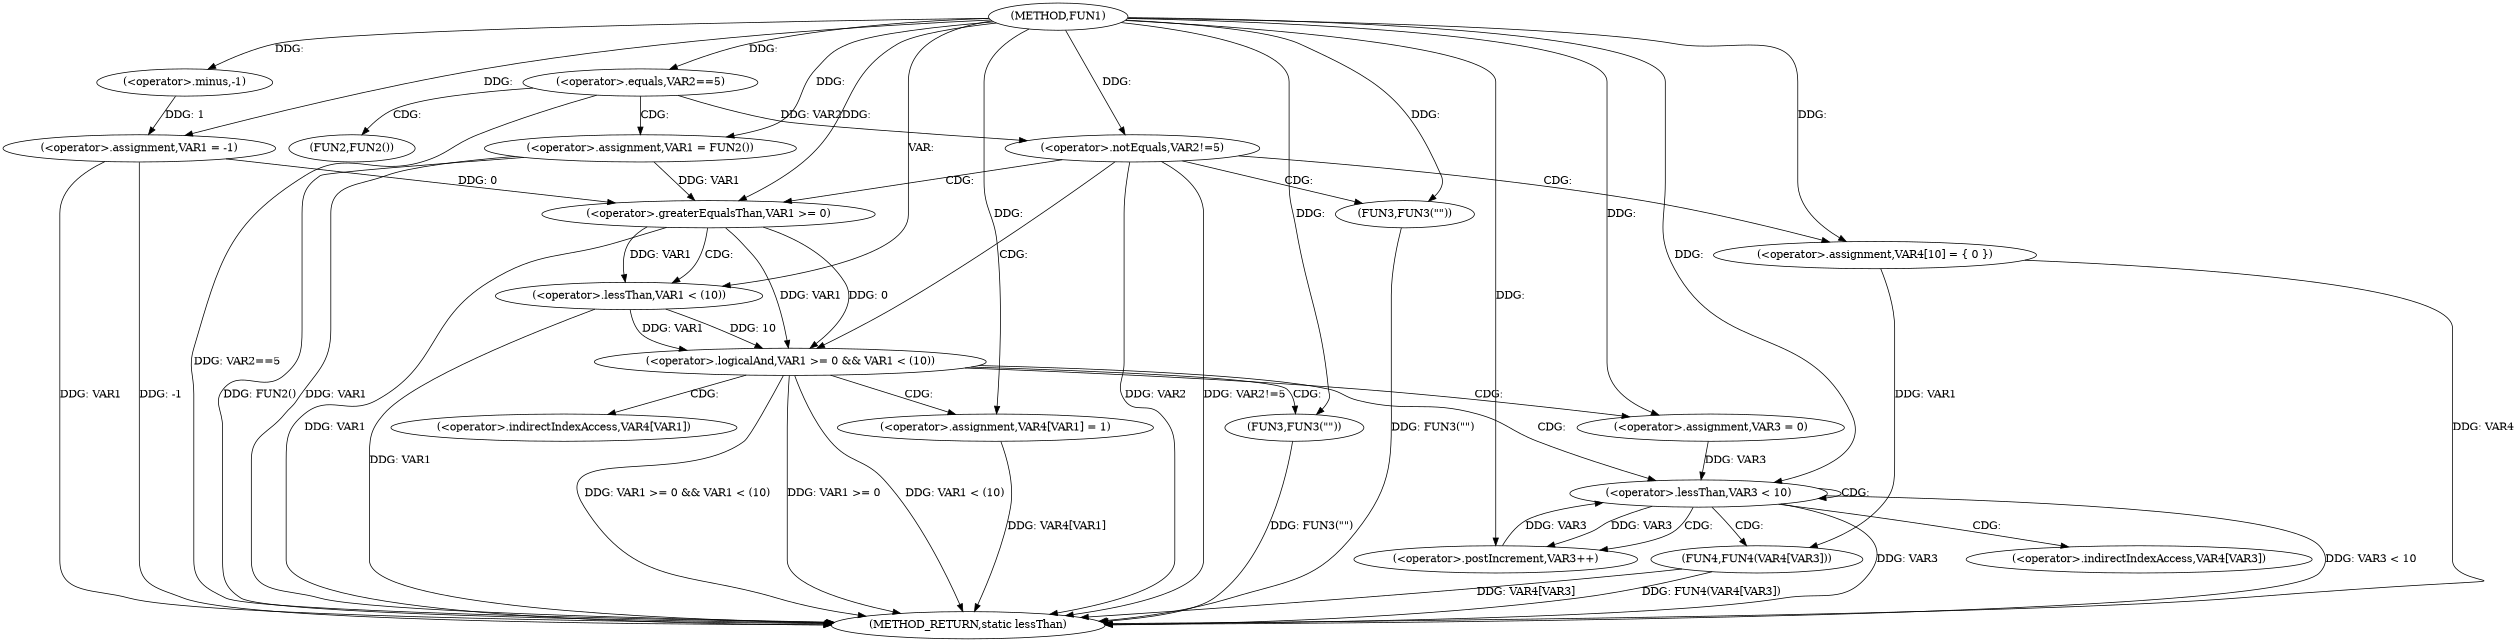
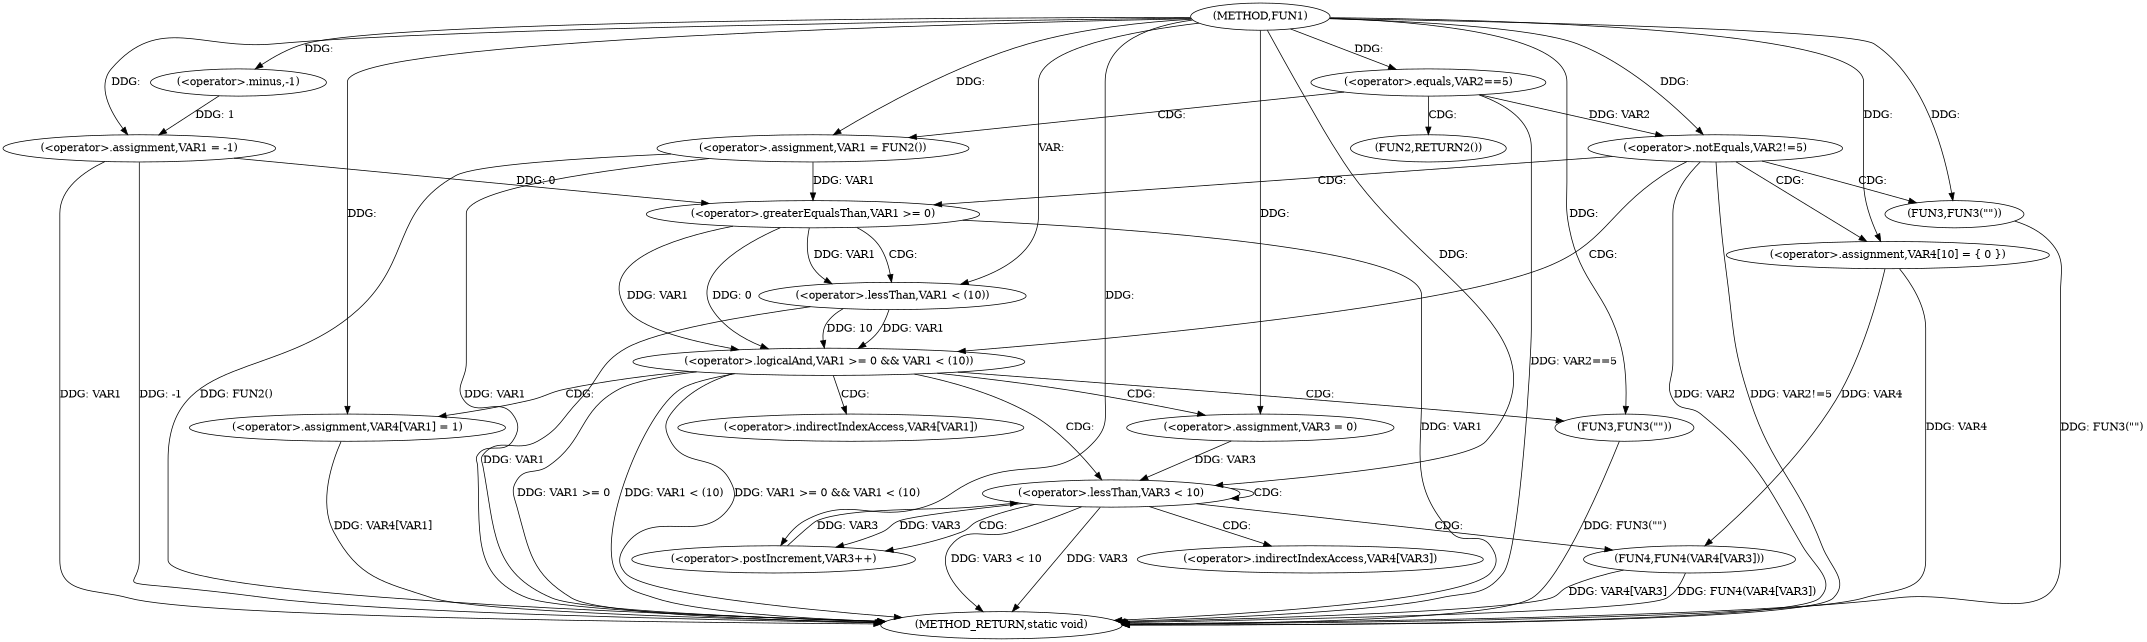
edge "(METHOD,FUN1)" -> "(<operator>.greaterEqualsThan,VAR1 >= 0)": removed, label "DDG:"
node "(FUN2,FUN2())": label "(FUN2,FUN2())" -> "(FUN2,RETURN2())"
edge "(<operator>.assignment,VAR4[10] = { 0 })" -> "(FUN4,FUN4(VAR4[VAR3]))": label "DDG: VAR1" -> "DDG: VAR4"
node "(METHOD_RETURN,static lessThan)": label "(METHOD_RETURN,static lessThan)" -> "(METHOD_RETURN,static void)"
